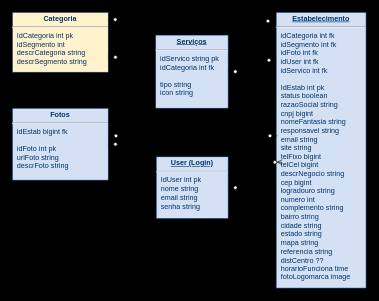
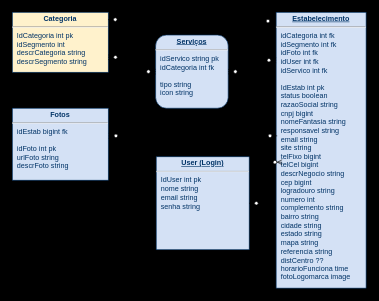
node "Serviços idServico string pk idCategoria int fk tipo string icon string": shape rectangle -> rounded rectangle
edge "Categoria IdCategoria int pk idSegmento int descrCategoria string descrSegmento string" -- "Fotos idEstab bigint fk idFoto int pk urlFoto string descrFoto string": now "Categoria IdCategoria int pk idSegmento int descrCategoria string descrSegmento string" -- "Serviços idServico string pk idCategoria int fk tipo string icon string"
node "User (Login) IdUser int pk nome string email string senha string": size 72x62 -> 93x93
